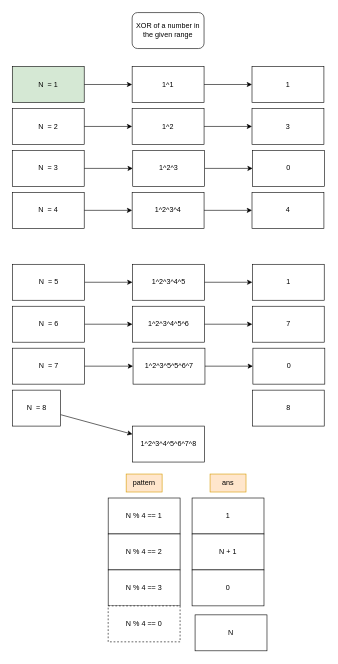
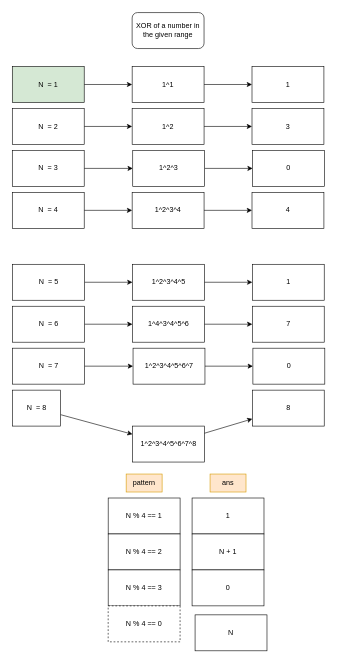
node "1^2^3^4^5^6": label "1^2^3^4^5^6" -> "1^4^3^4^5^6"
node "1^2^3^5^5^6^7": label "1^2^3^5^5^6^7" -> "1^2^3^4^5^6^7"
edge "1^2^3^4^5^6^7^8" -> "8": added
